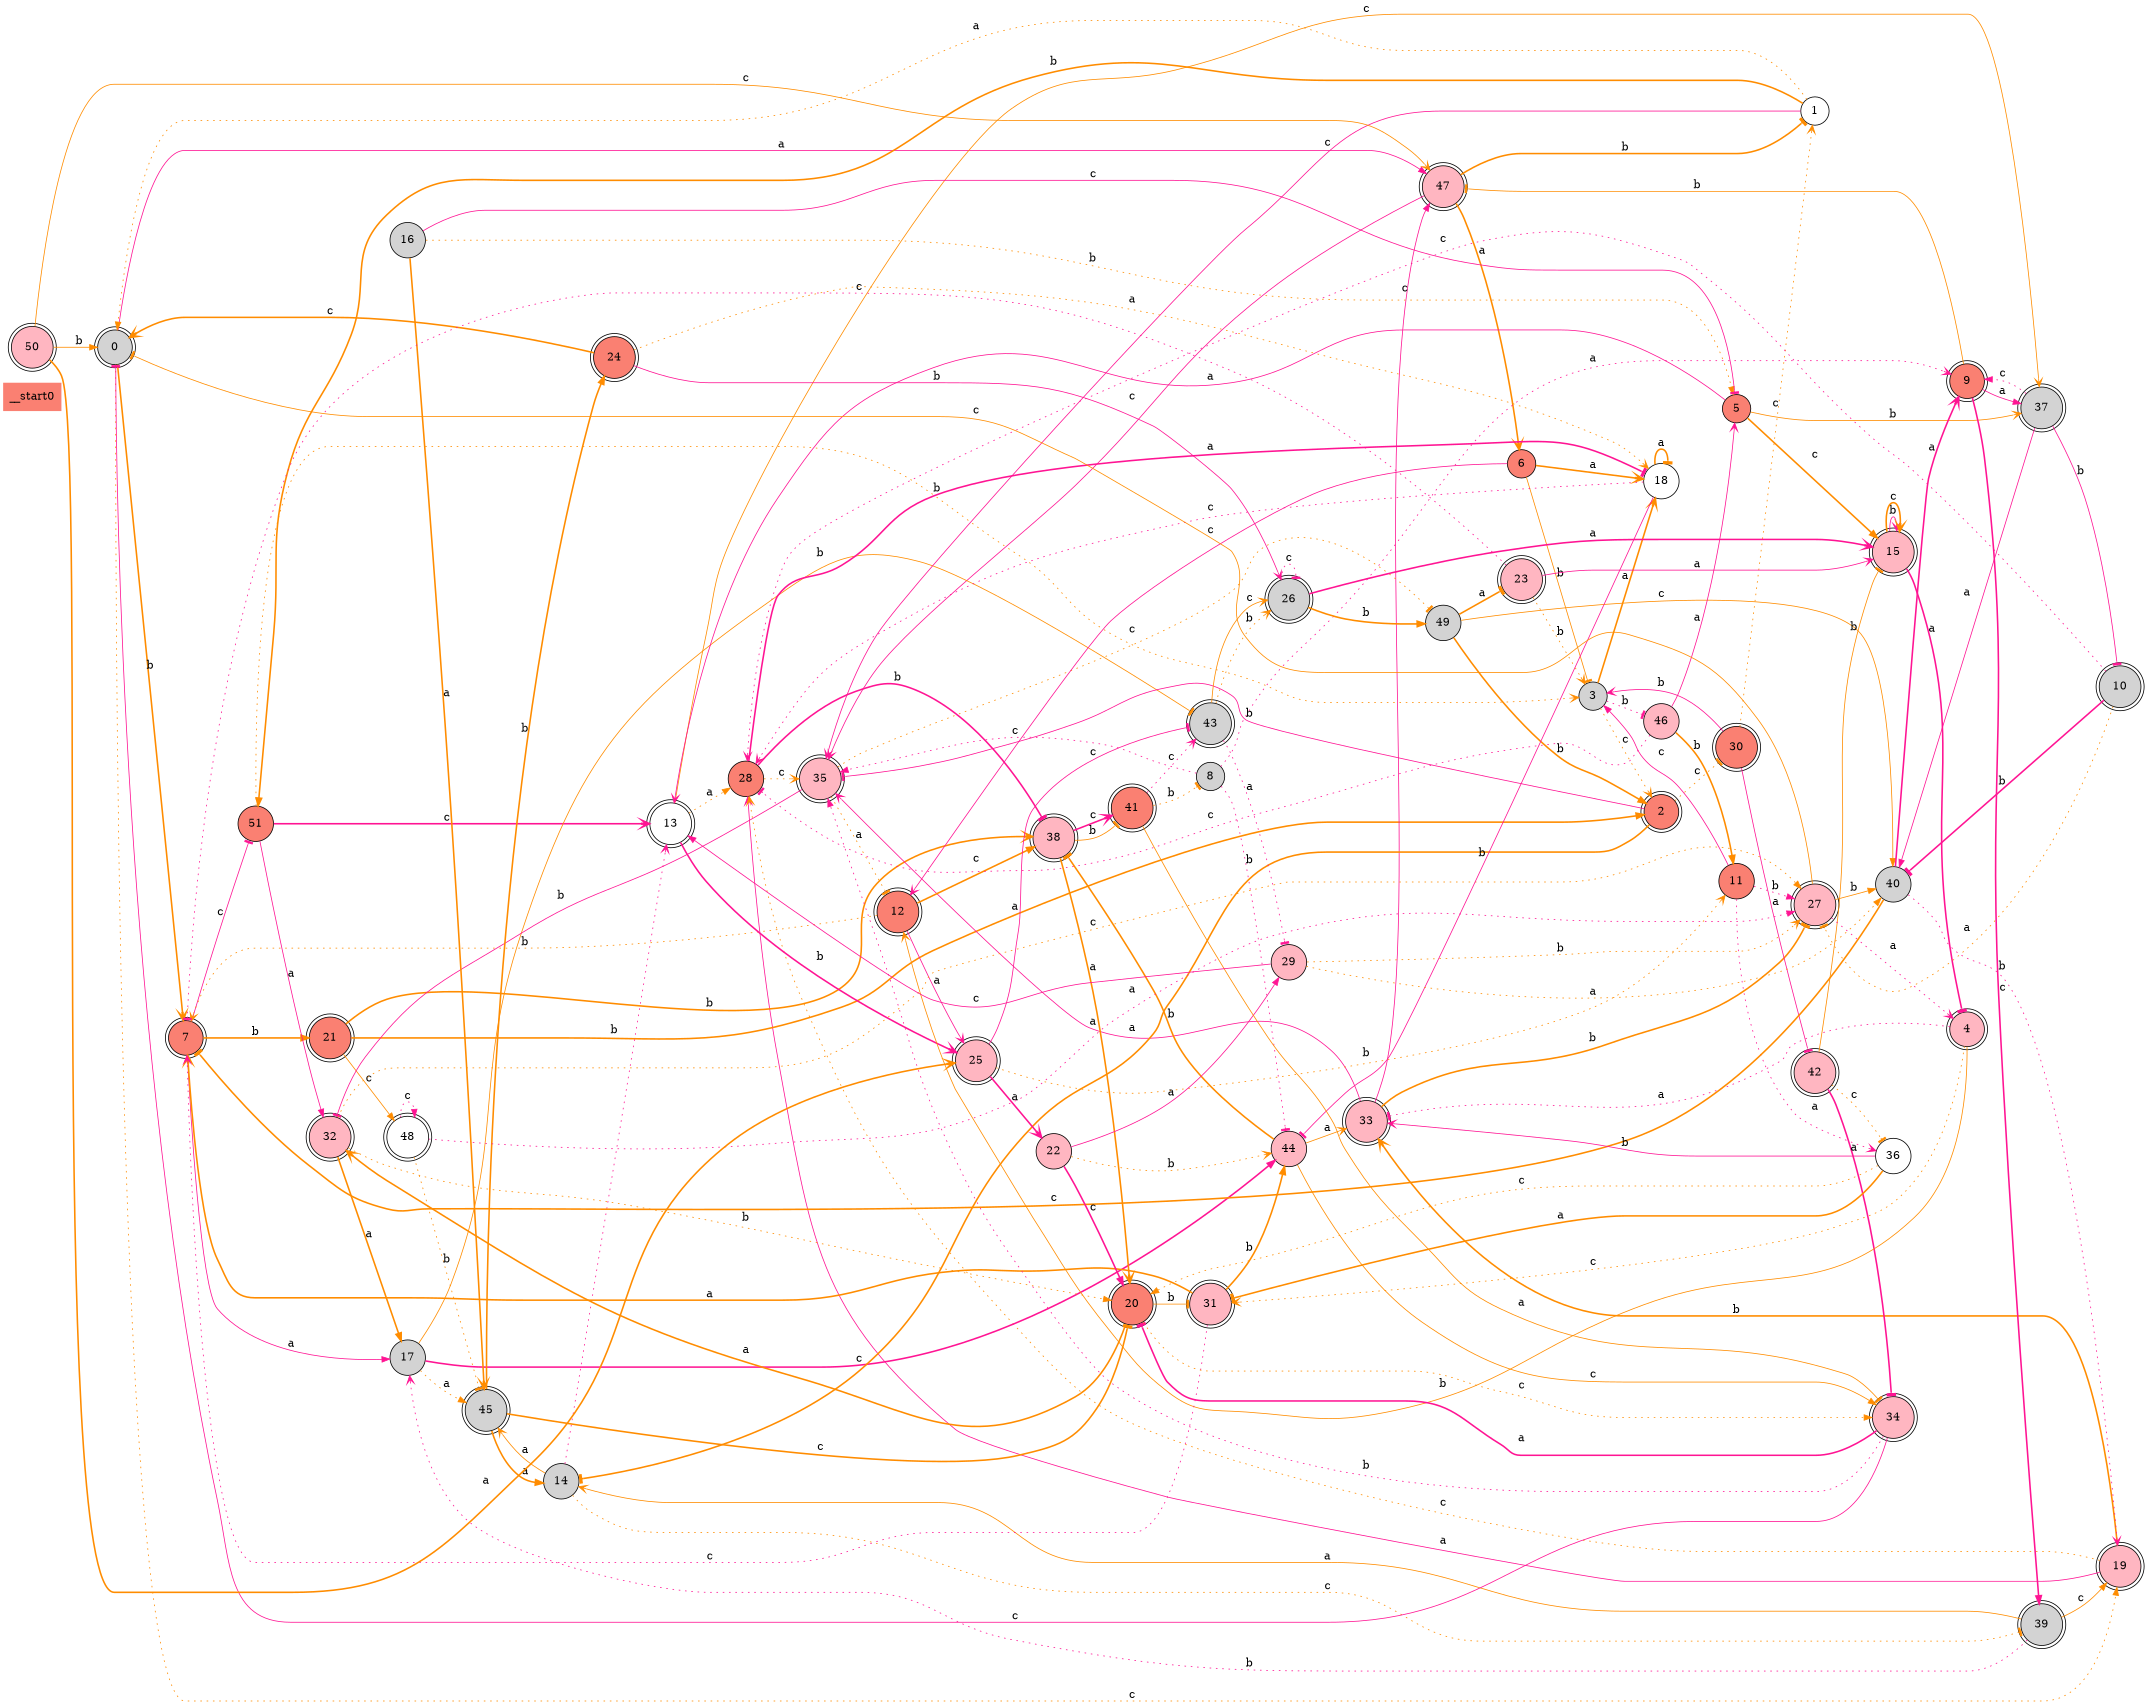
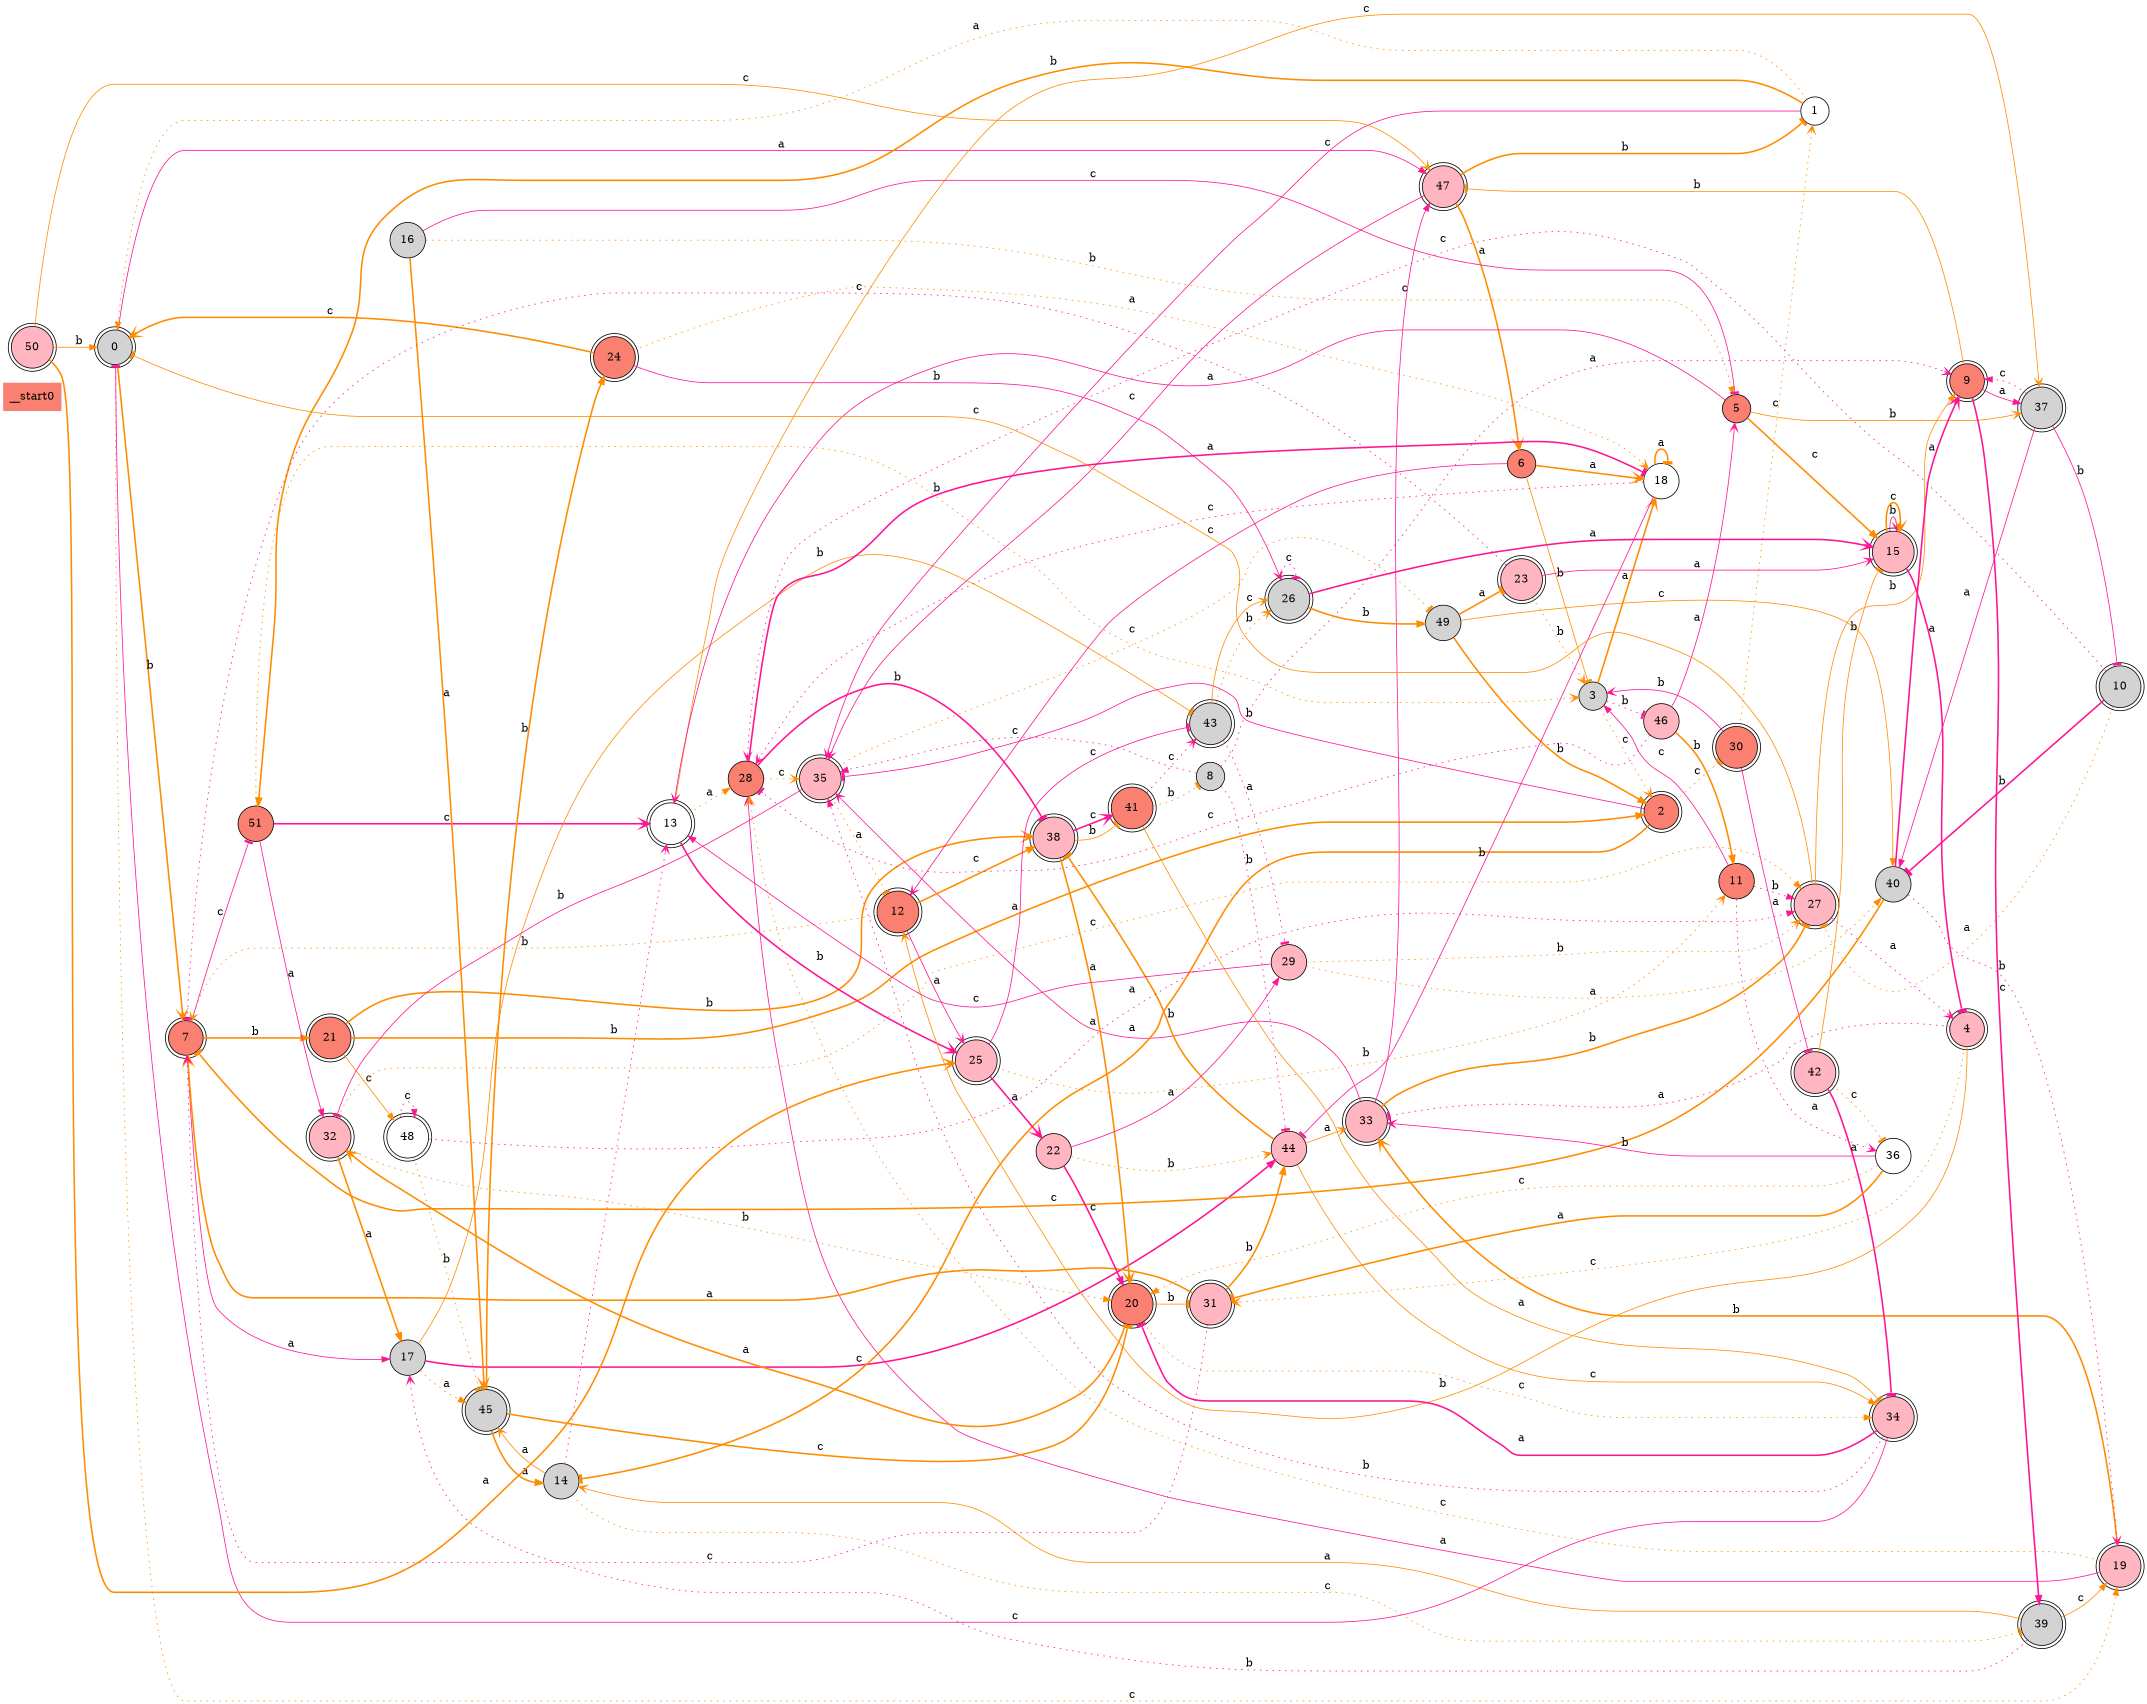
edge "27" -> "40": now "27" -> "9"
